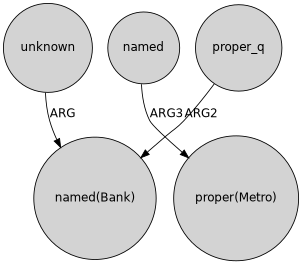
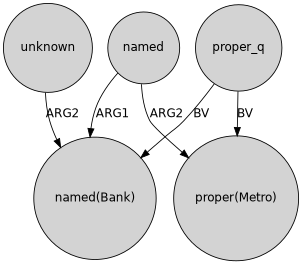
edge "named" -> "named(Bank)": added, label "ARG1"
edge "proper_q" -> "proper(Metro)": added, label "BV"
edge "unknown" -> "named(Bank)": label "ARG" -> "ARG2"
edge "named" -> "proper(Metro)": label "ARG3" -> "ARG2"
edge "proper_q" -> "named(Bank)": label "ARG2" -> "BV"
